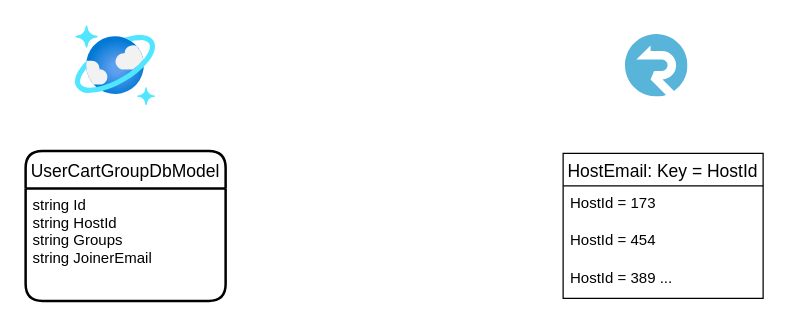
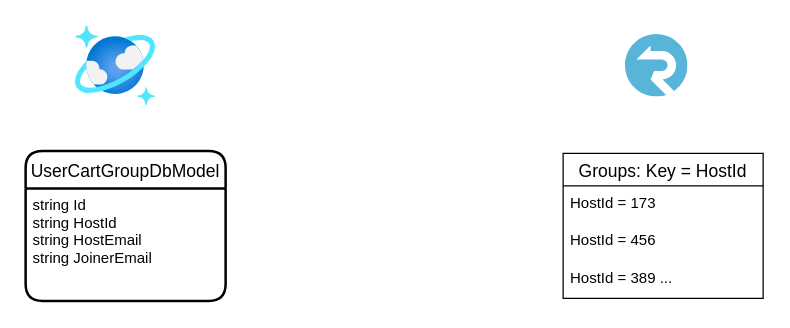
node "HostEmail: Key = HostId": label "HostEmail: Key = HostId" -> "Groups: Key = HostId"
node "string Id string HostId string Groups string JoinerEmail": label "string Id string HostId string Groups string JoinerEmail" -> "string Id string HostId string HostEmail string JoinerEmail"
node "HostId = 454": label "HostId = 454" -> "HostId = 456"
